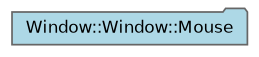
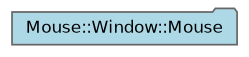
node "Window::Window::Mouse": label "Window::Window::Mouse" -> "Mouse::Window::Mouse"
